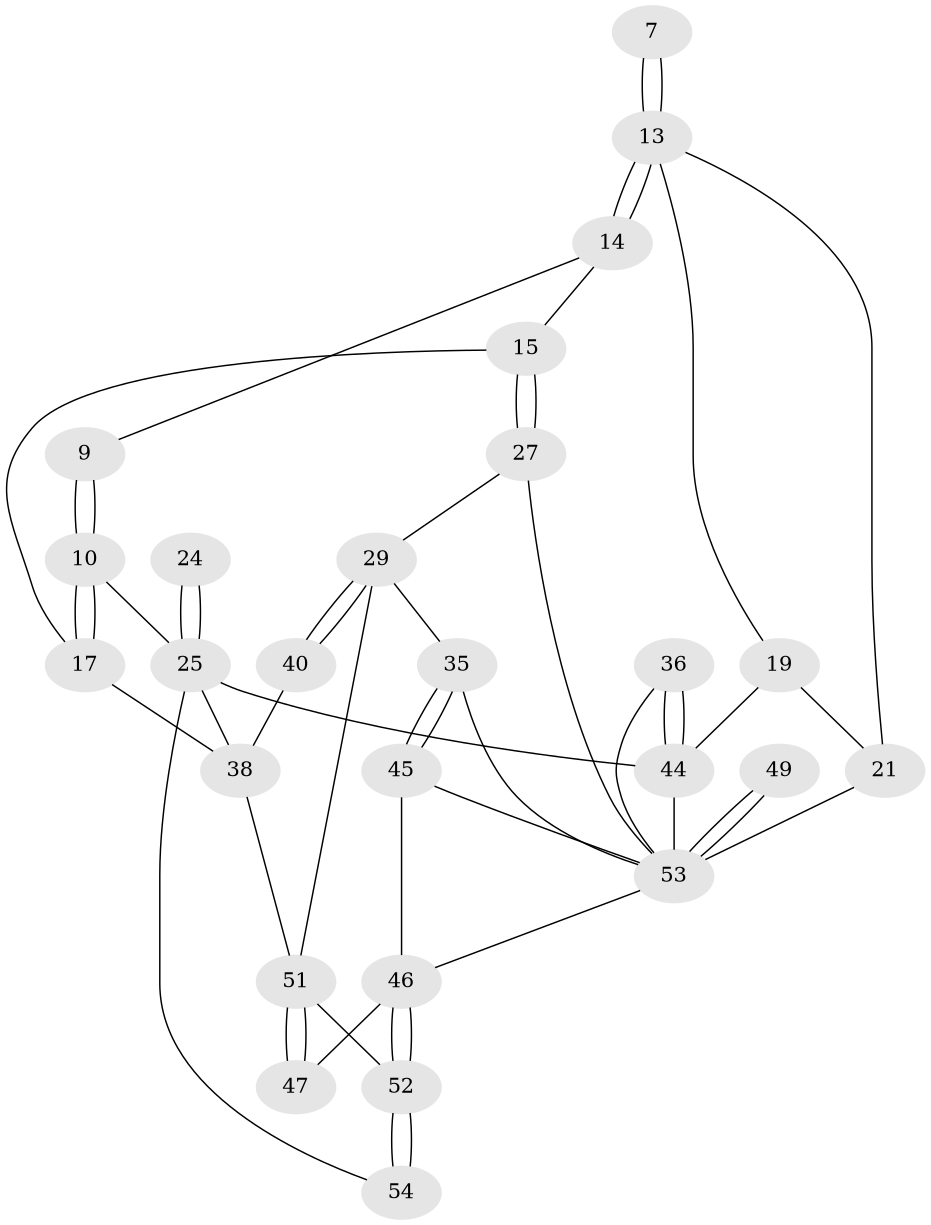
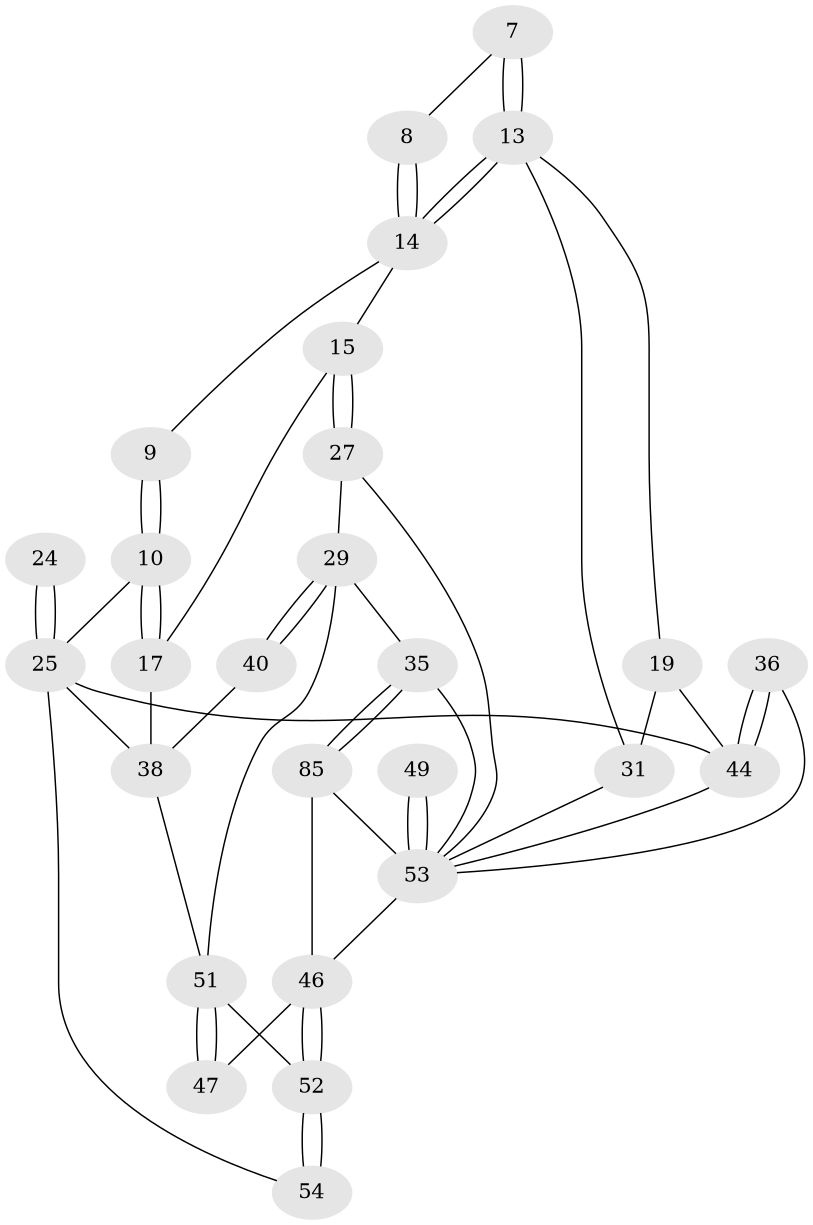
node "8": added
node "45": label "45" -> "85"
node "21": label "21" -> "31"
